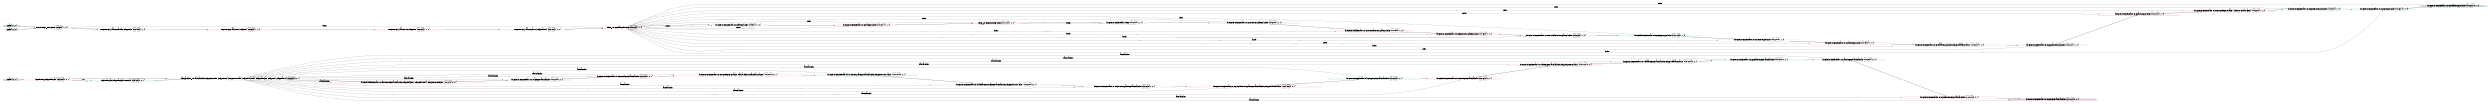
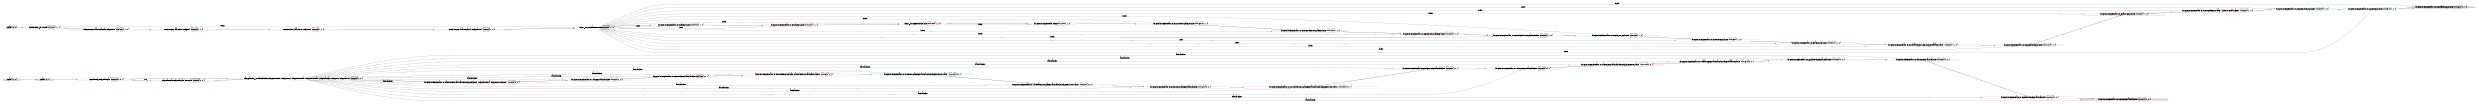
edge "prepare['0', '1', '0']" -> "Properties settings = new Properties()@@@3@@@['1', '1', '0']": now "prepare['0', '1', '0']" -> "prepare['0', '0', '1']"
